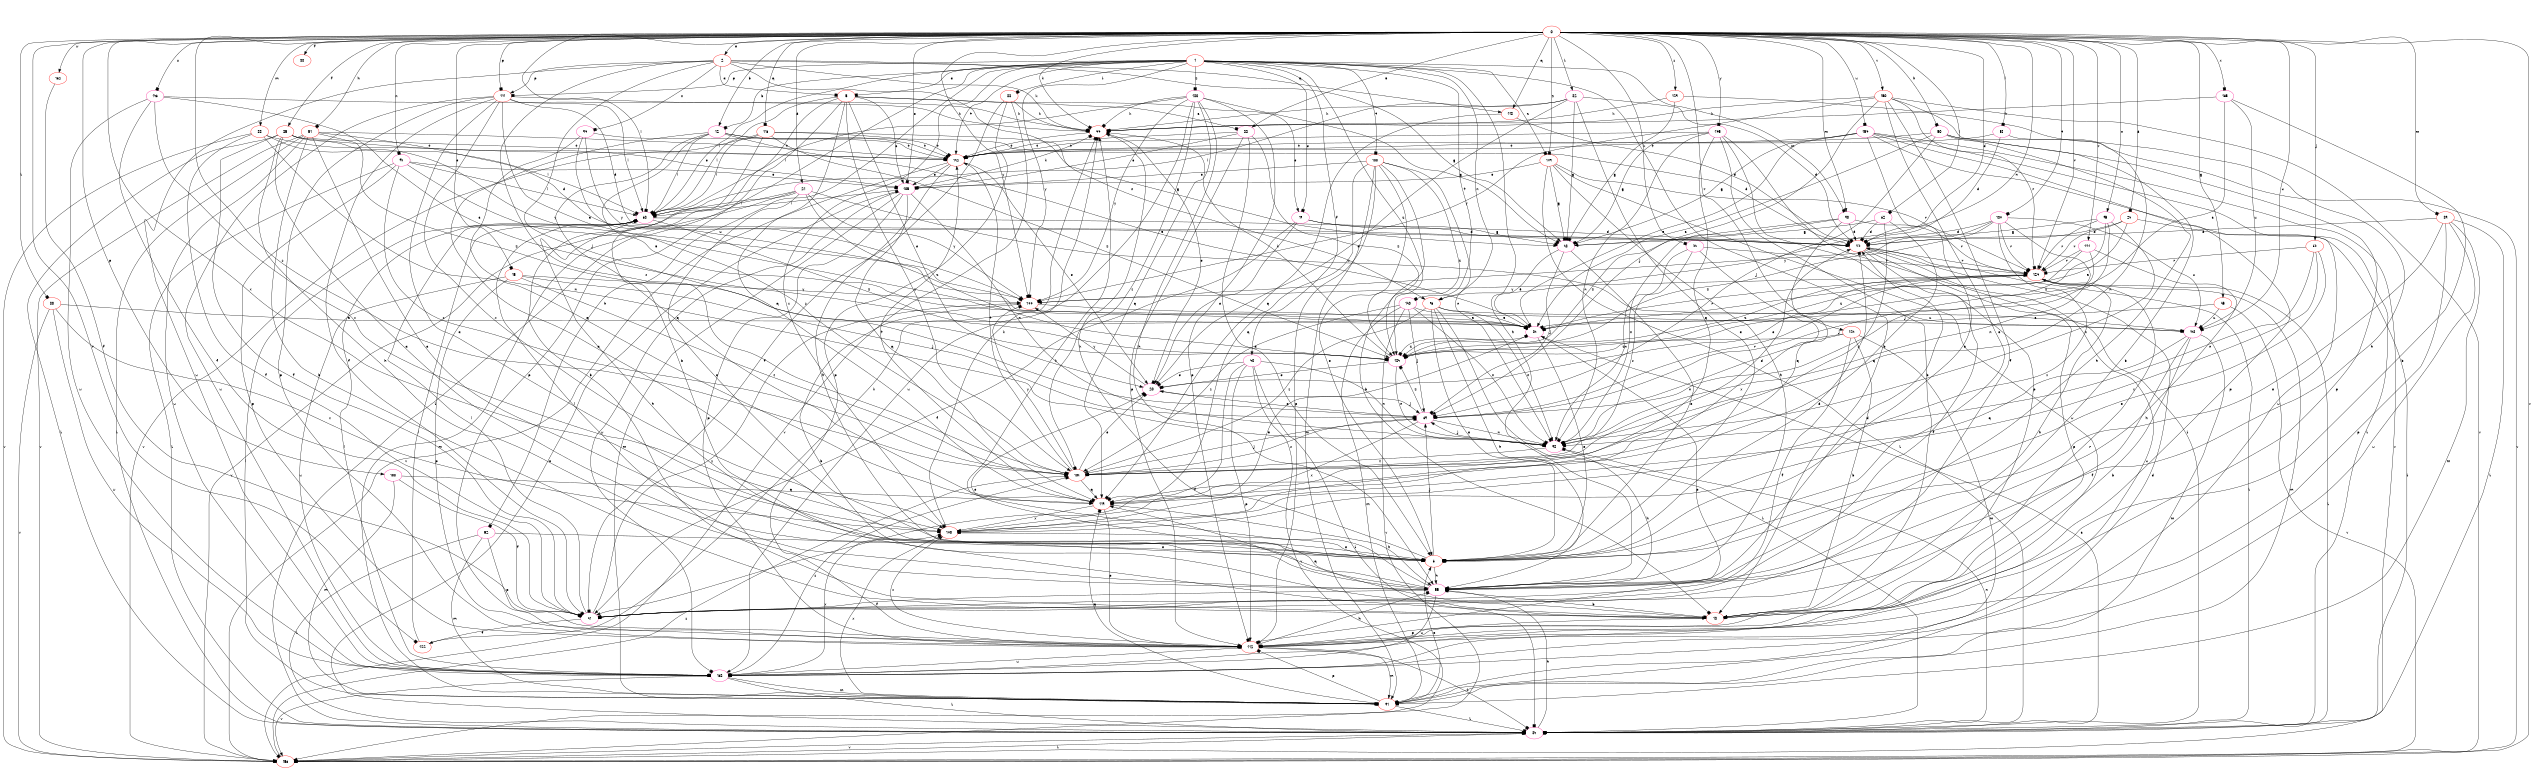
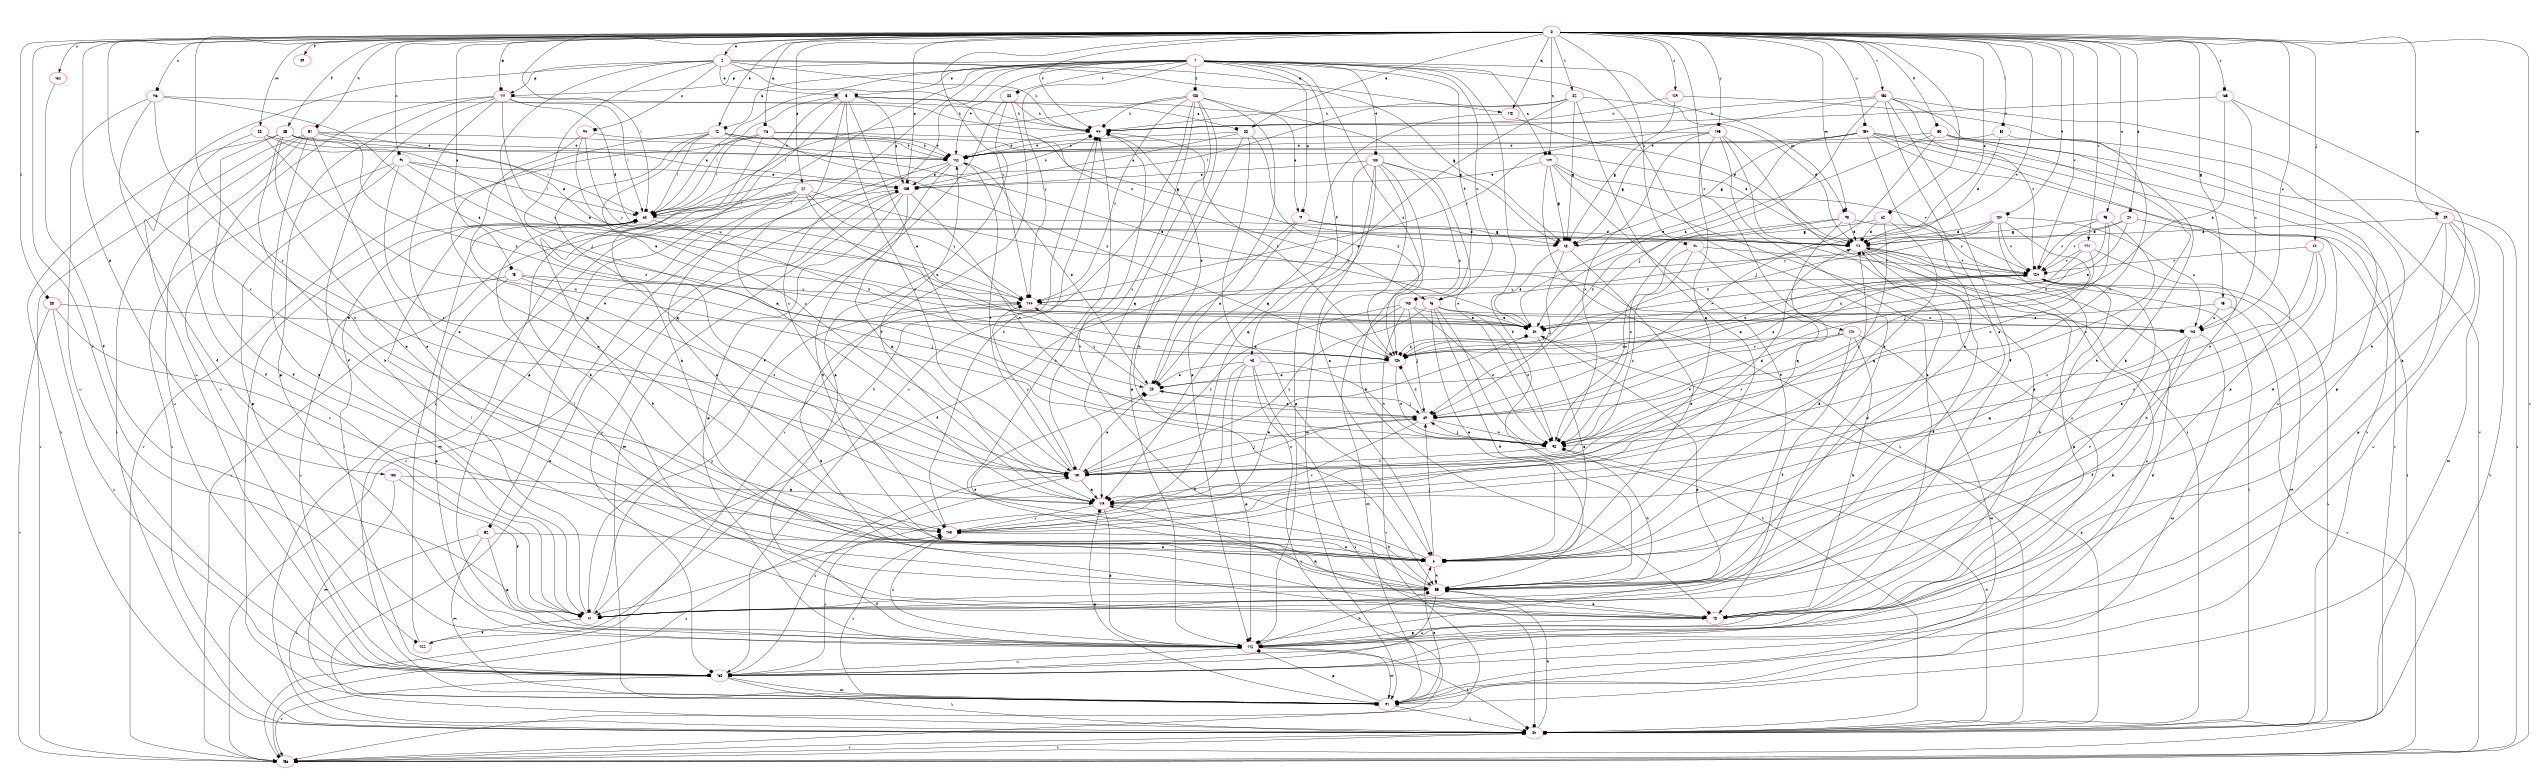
node "38": label "38" -> "39"
edge "111" -> "170": removed, label "x"
edge "88" -> "156": removed, label "v"
